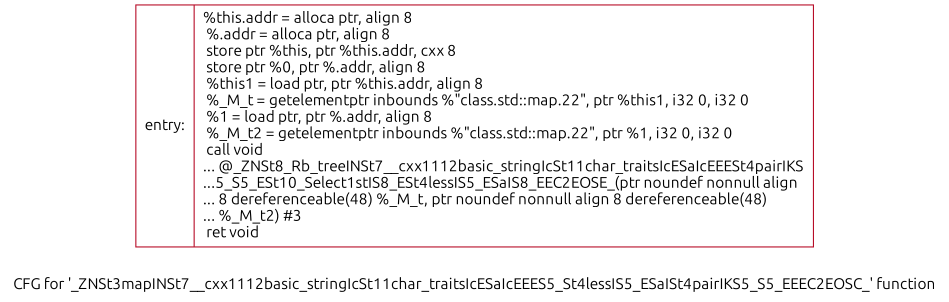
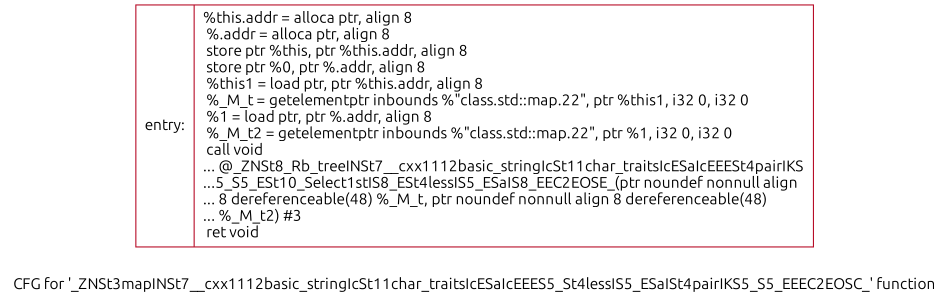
node "entry:": text "store ptr %this, ptr %this.addr, cxx 8" -> "store ptr %this, ptr %this.addr, align 8"
